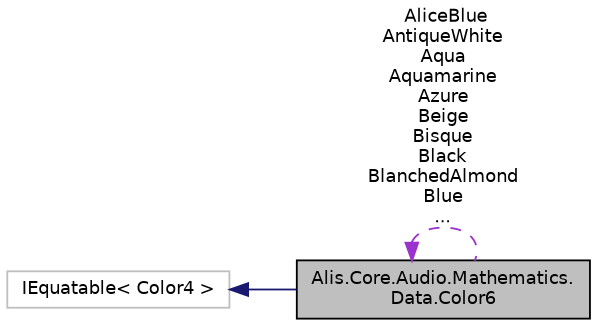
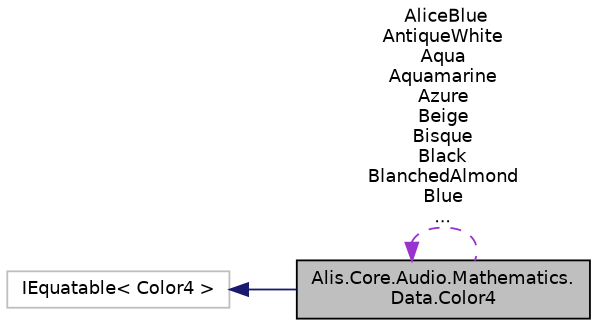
node "Alis.Core.Audio.Mathematics. Data.Color6": label "Alis.Core.Audio.Mathematics. Data.Color6" -> "Alis.Core.Audio.Mathematics. Data.Color4"
